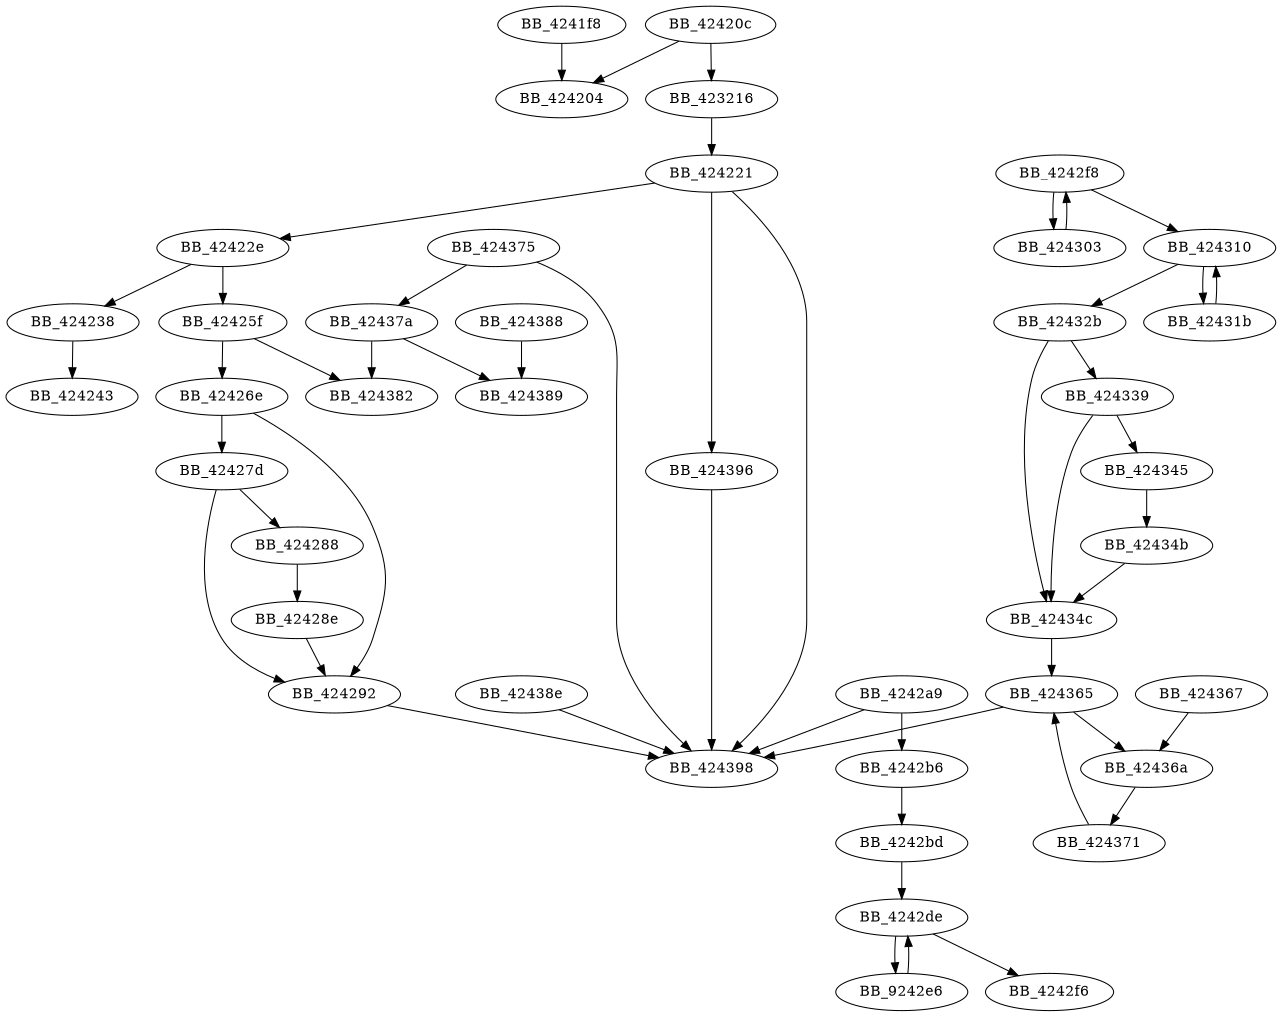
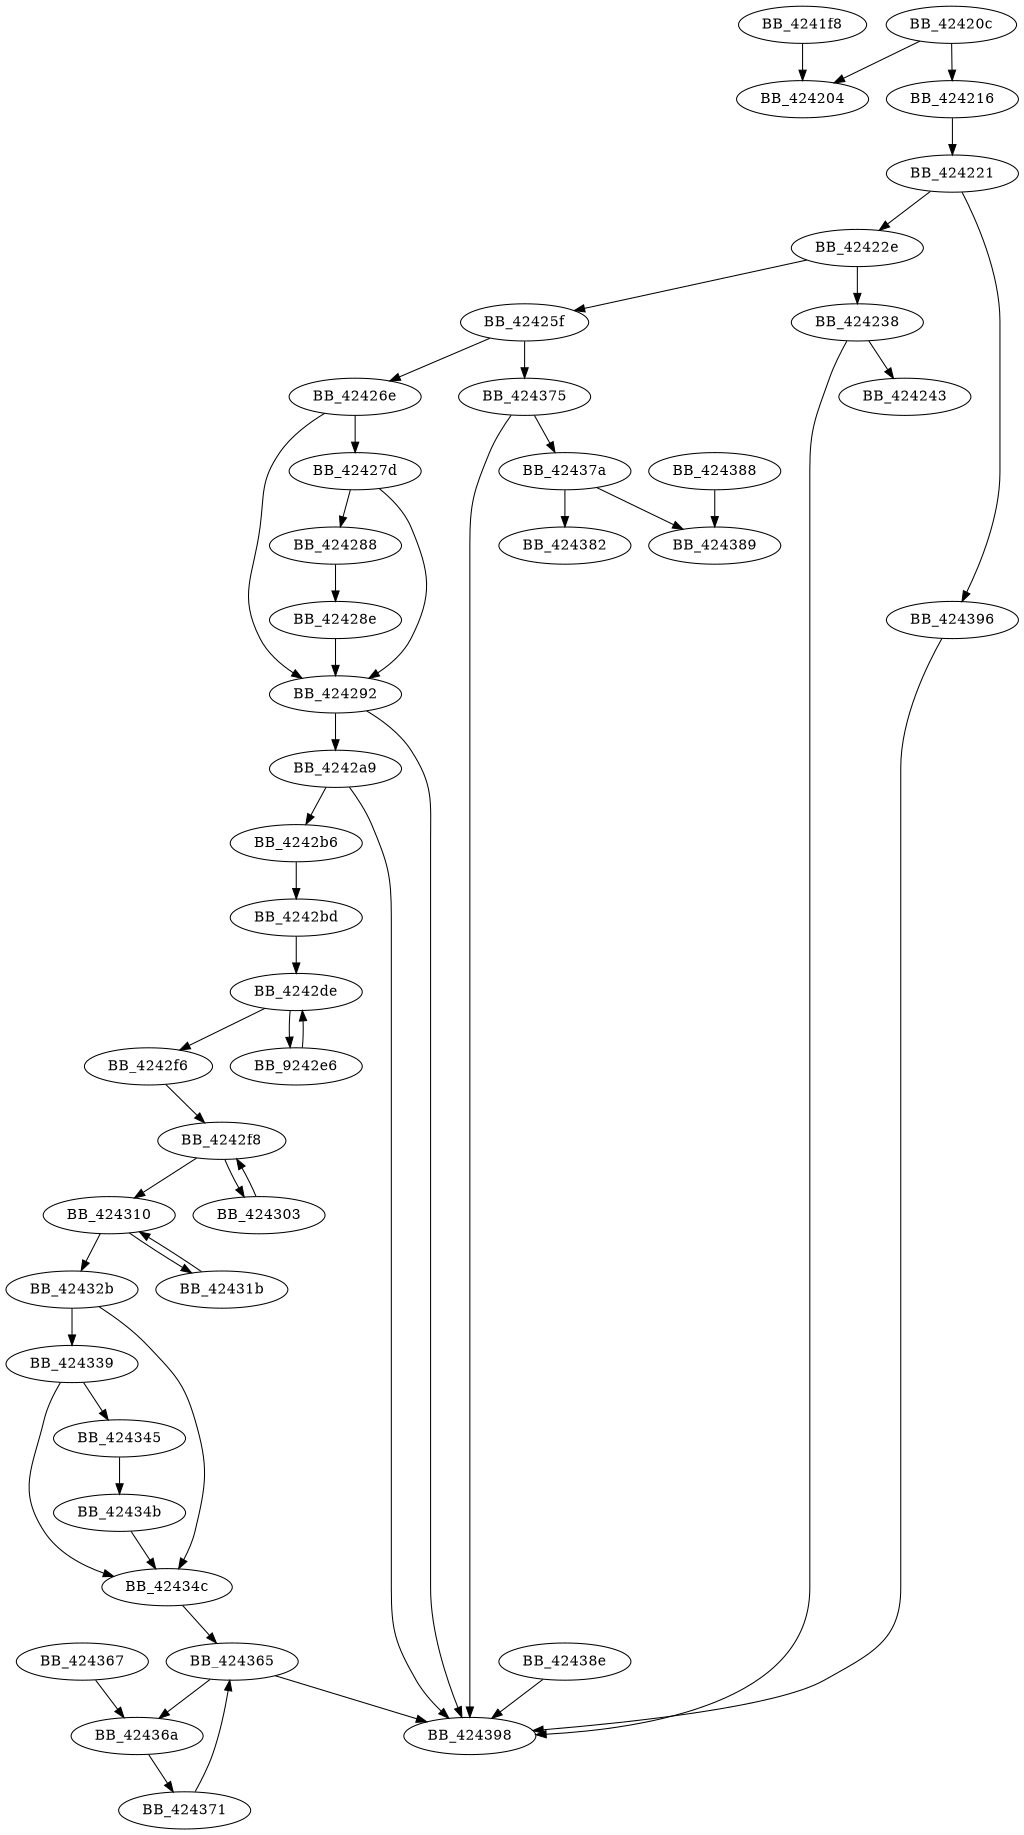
node "BB_423216": label "BB_423216" -> "BB_424216"
edge "BB_42425f" -> "BB_424382": now "BB_42425f" -> "BB_424375"
edge "BB_424221" -> "BB_424398": now "BB_424238" -> "BB_424398"
edge "BB_424292" -> "BB_4242a9": added
edge "BB_4242f6" -> "BB_4242f8": added
